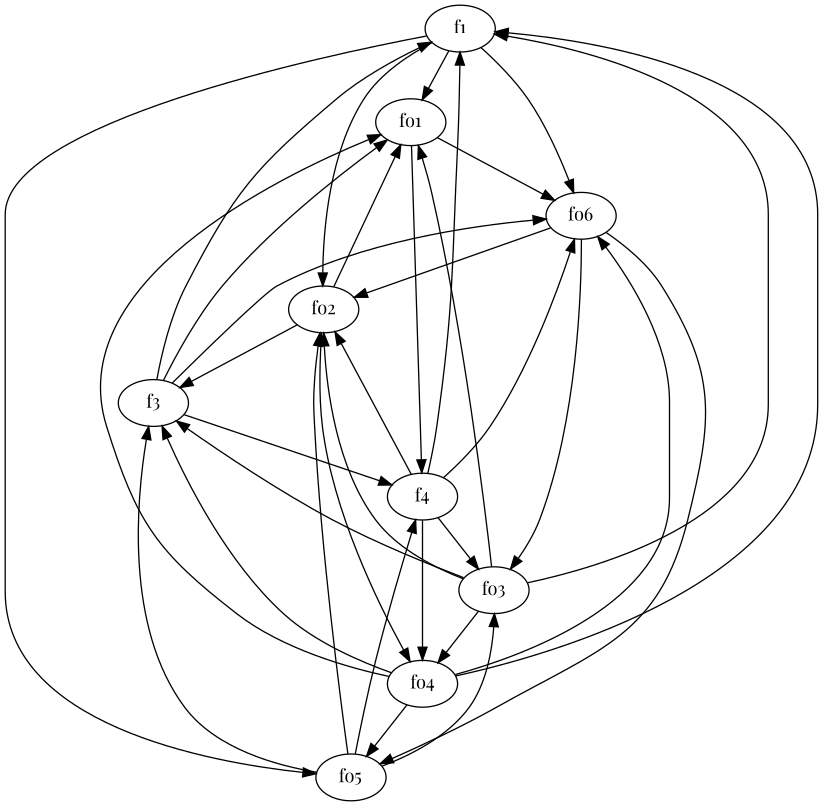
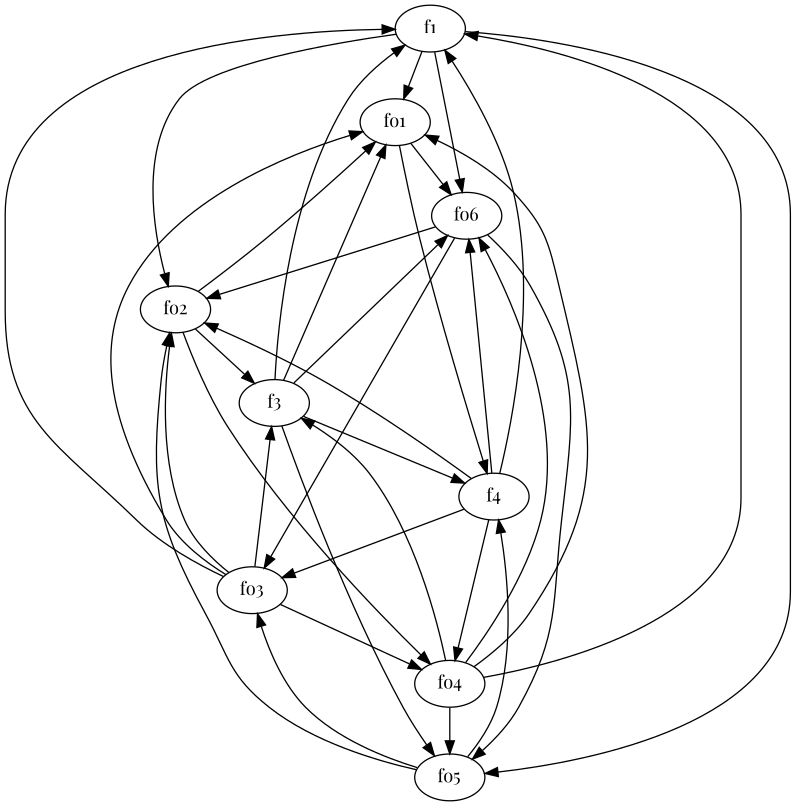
edge "fo5" -> "f3": reversed
